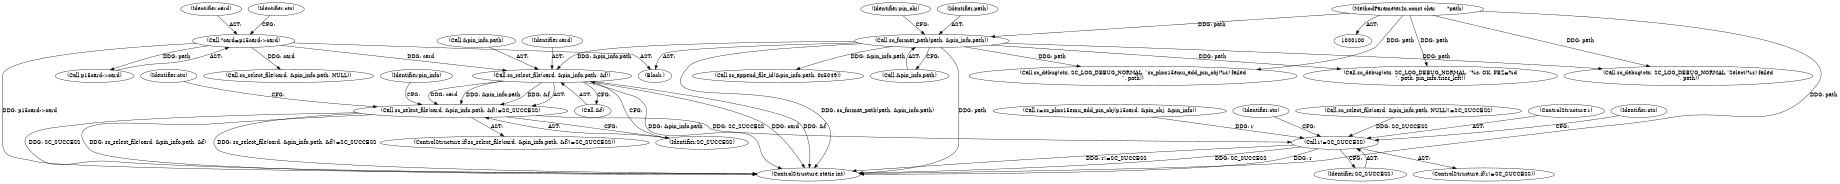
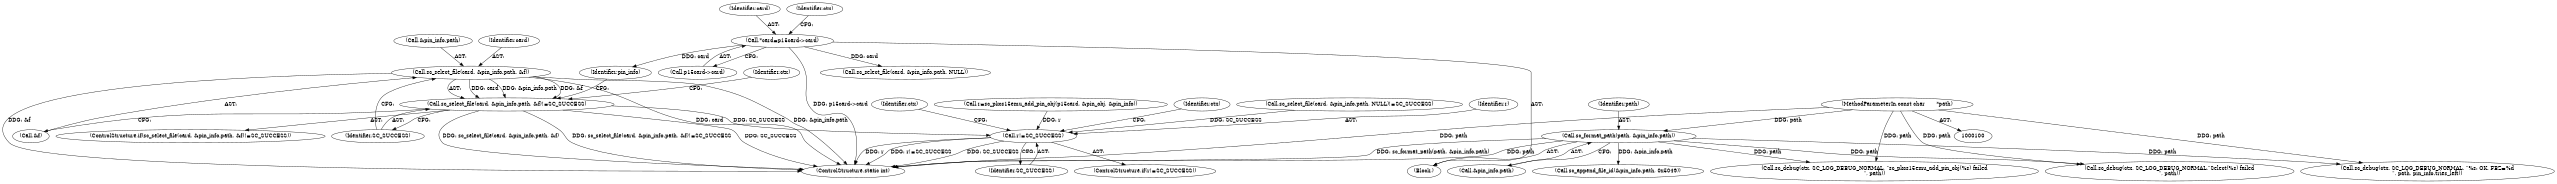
node "(Identifier,pin_obj)": removed
edge "(Call,sc_format_path(path, &pin_info.path))" -> "(Call,sc_select_file(card, &pin_info.path, &f))": removed, label "DDG: &pin_info.path"
edge "(Call,*card=p15card->card)" -> "(Call,p15card->card)": label "DDG: path" -> "CFG: "
edge "(Call,*card=p15card->card)" -> "(Call,sc_select_file(card, &pin_info.path, &f))": now "(Call,*card=p15card->card)" -> "(Identifier,pin_info)"
edge "(Call,sc_select_file(card, &pin_info.path, &f))" -> "(Call,&f)": now "(Call,sc_select_file(card, &pin_info.path, &f)!=SC_SUCCESS)" -> "(Call,&f)"
node "(ControlStructure,r)": label "(ControlStructure,r)" -> "(Identifier,r)"
